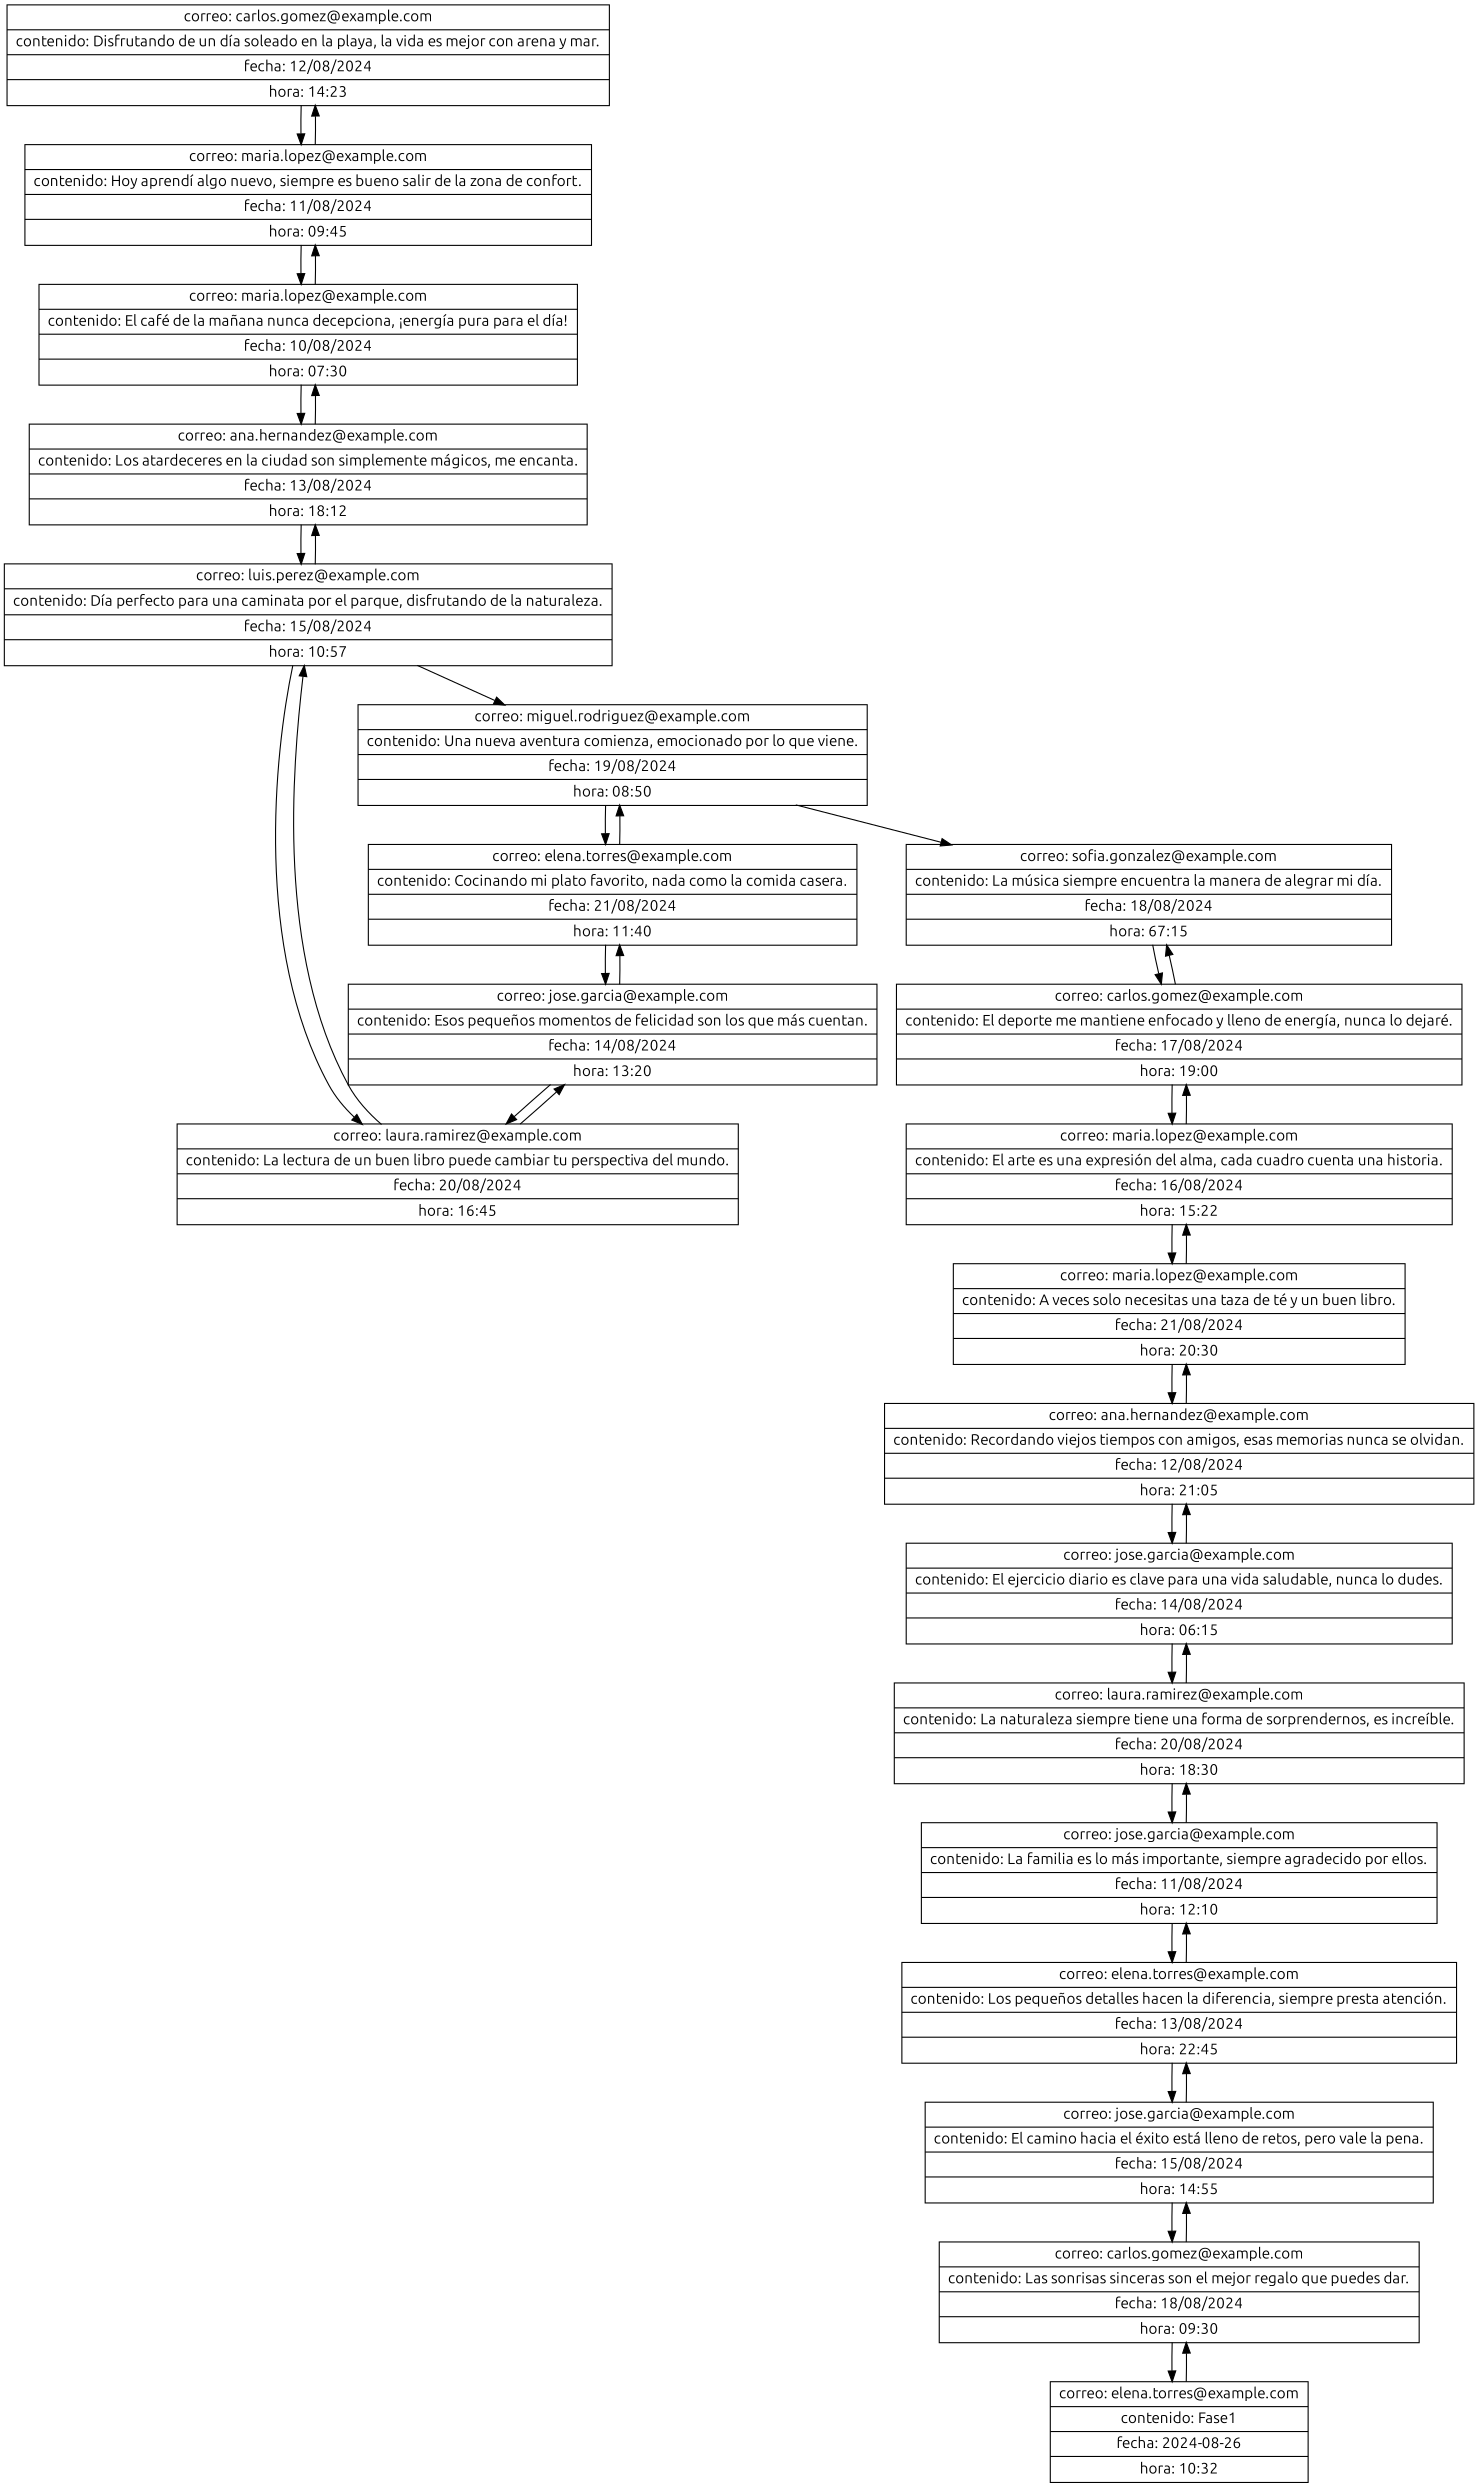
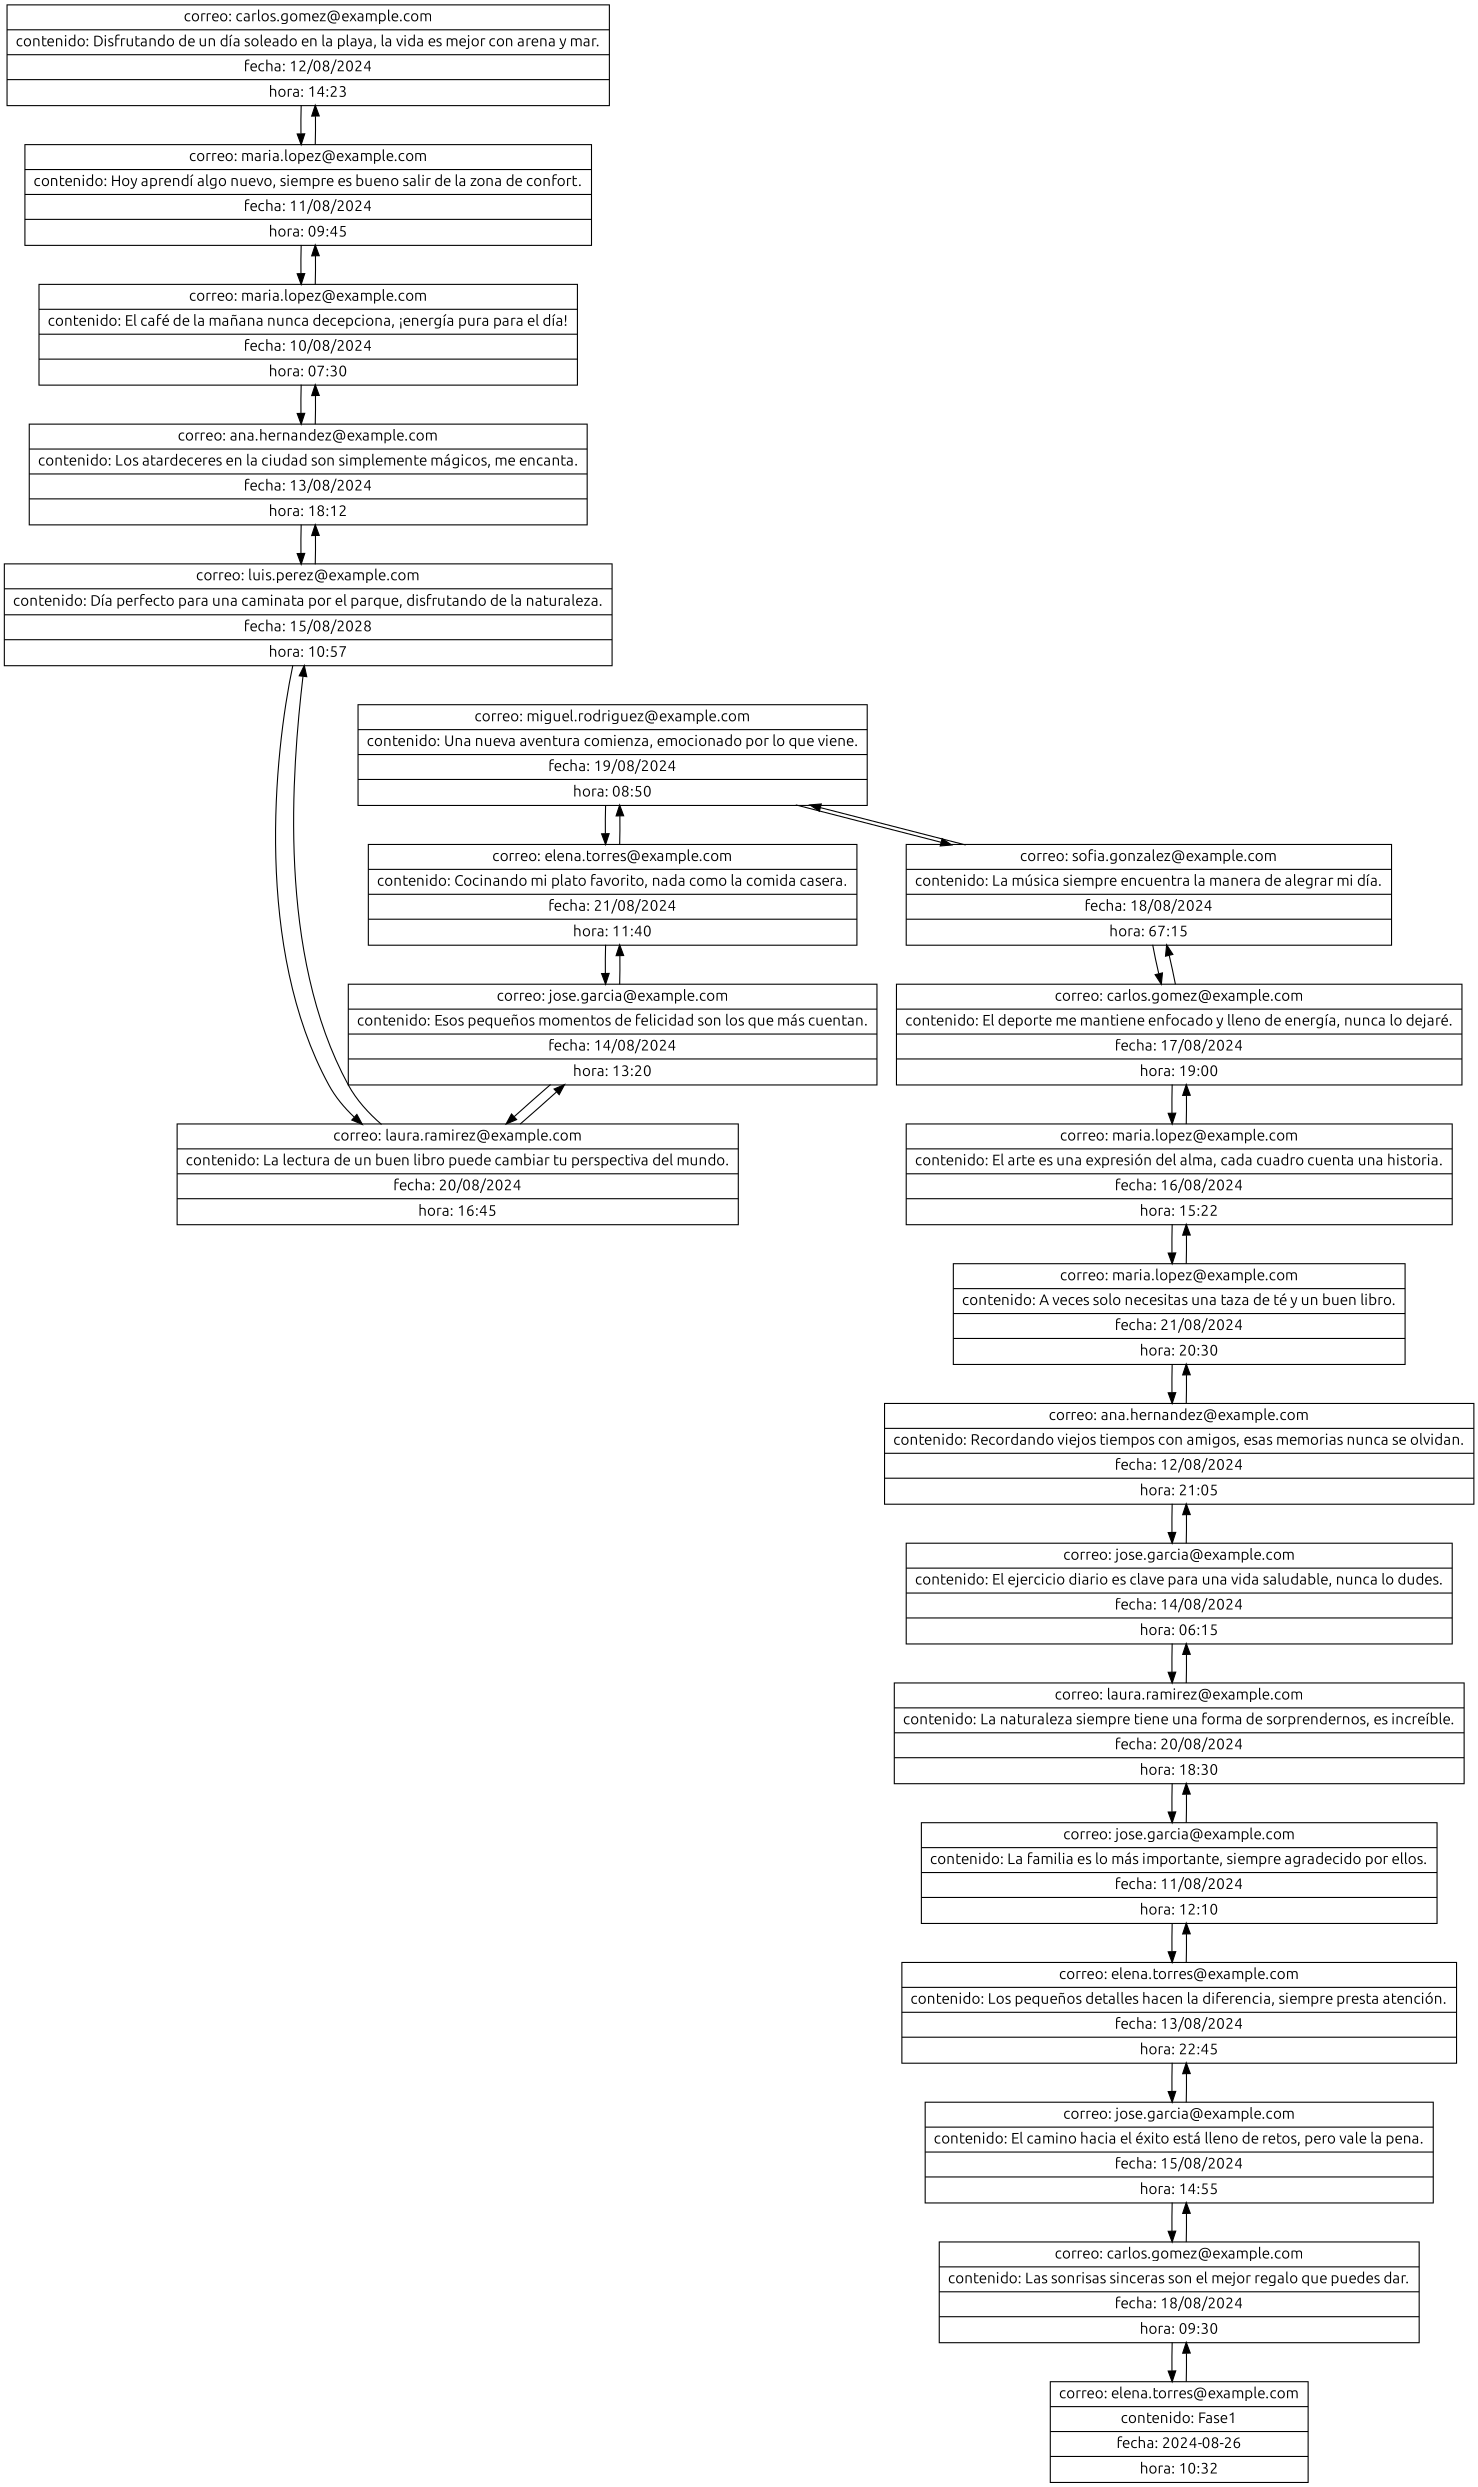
node "correo: luis.perez@example.com": text "fecha: 15/08/2024" -> "fecha: 15/08/2028"
edge "correo: luis.perez@example.com" -> "correo: miguel.rodriguez@example.com": now "correo: sofia.gonzalez@example.com" -> "correo: miguel.rodriguez@example.com"
